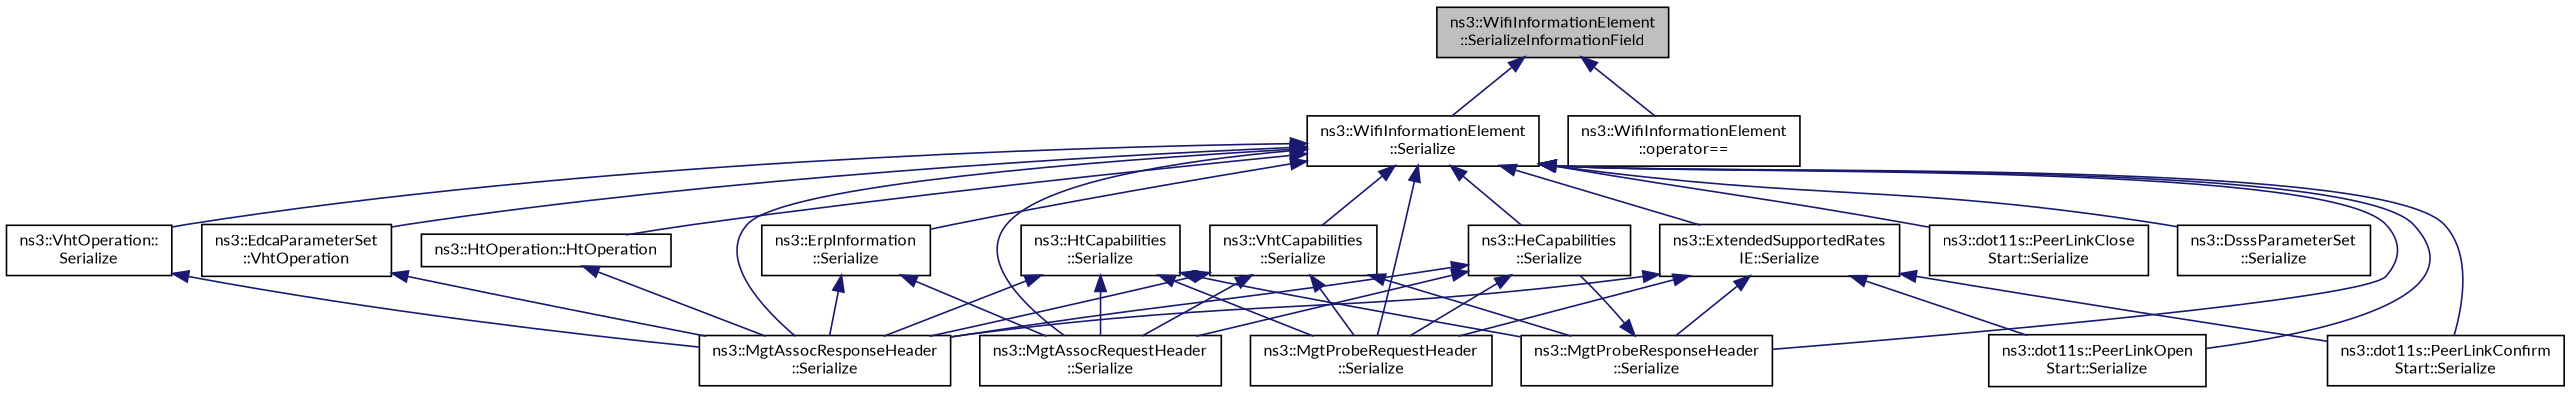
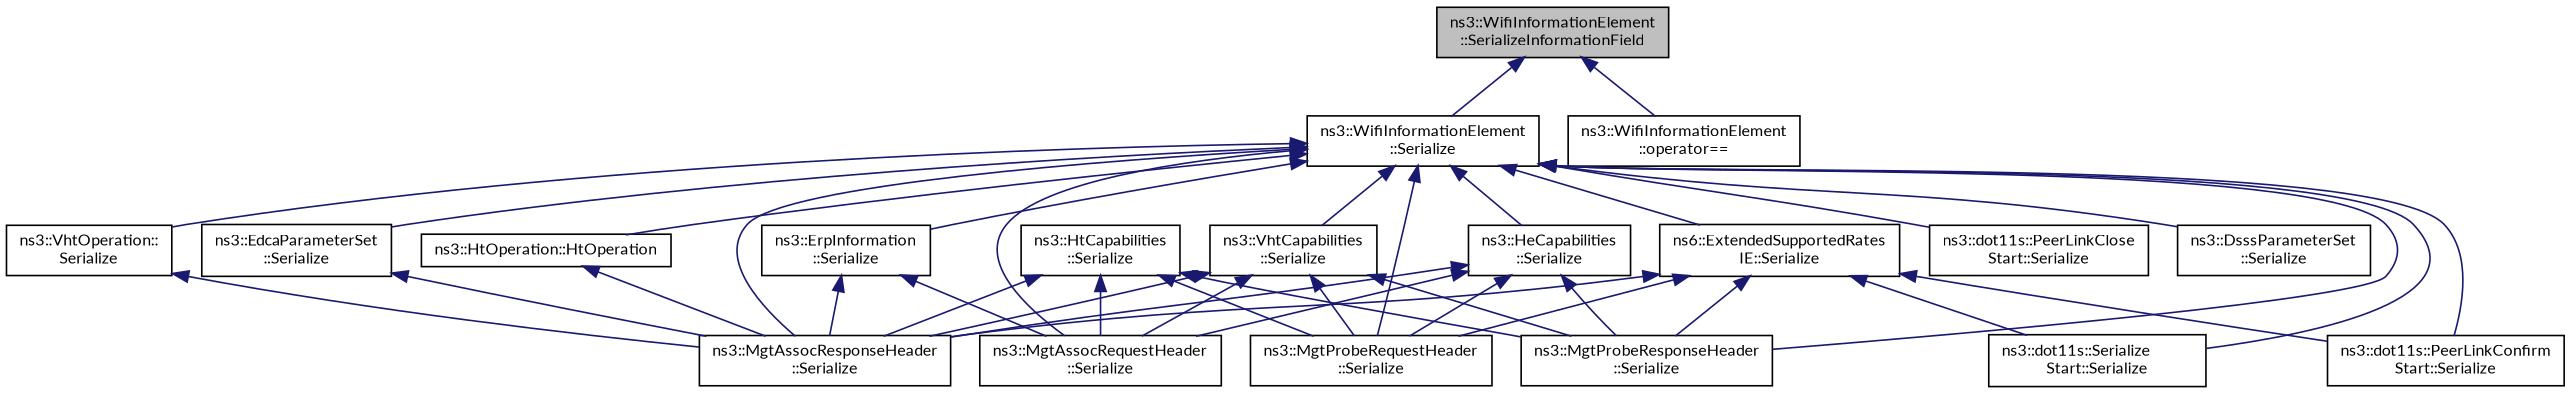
node "ns3::EdcaParameterSet ::VhtOperation": label "ns3::EdcaParameterSet ::VhtOperation" -> "ns3::EdcaParameterSet ::Serialize"
node "ns3::ExtendedSupportedRates IE::Serialize": label "ns3::ExtendedSupportedRates IE::Serialize" -> "ns6::ExtendedSupportedRates IE::Serialize"
edge "ns3::HeCapabilities ::Serialize" -> "ns3::MgtProbeResponseHeader ::Serialize": reversed
node "ns3::dot11s::PeerLinkOpen Start::Serialize": label "ns3::dot11s::PeerLinkOpen Start::Serialize" -> "ns3::dot11s::Serialize Start::Serialize"
